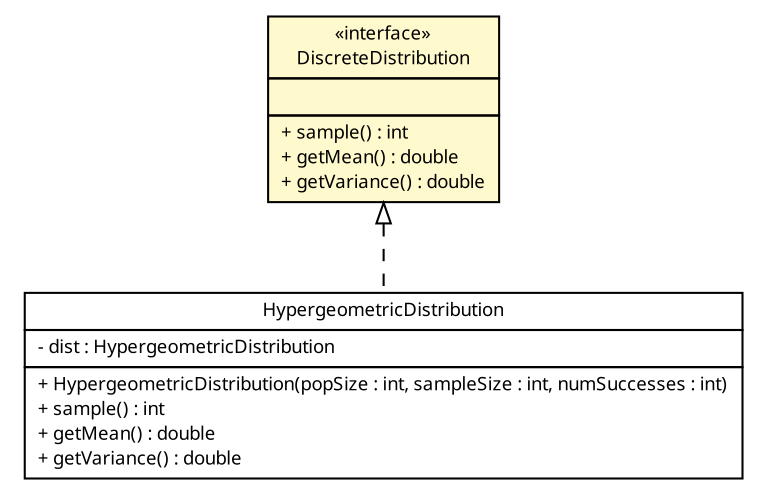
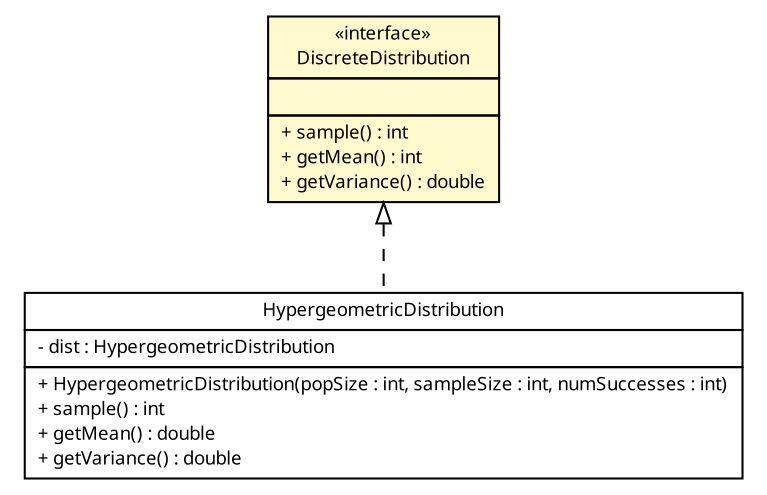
node "DiscreteDistribution": text "+ getMean() : double" -> "+ getMean() : int"
